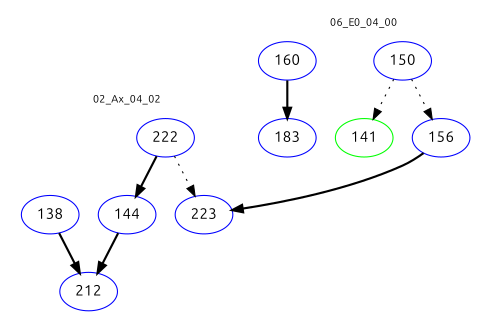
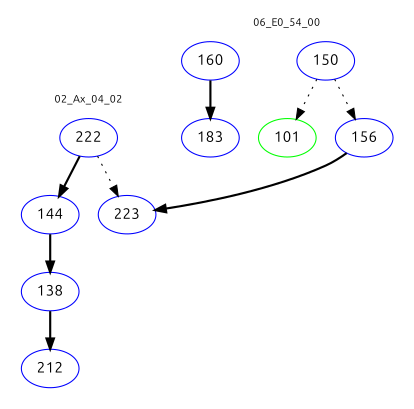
cluster "06_E0_04_00": label "06_E0_04_00" -> "06_E0_54_00"
node "141": label "141" -> "101"
edge "144" -> "212": now "144" -> "138"
